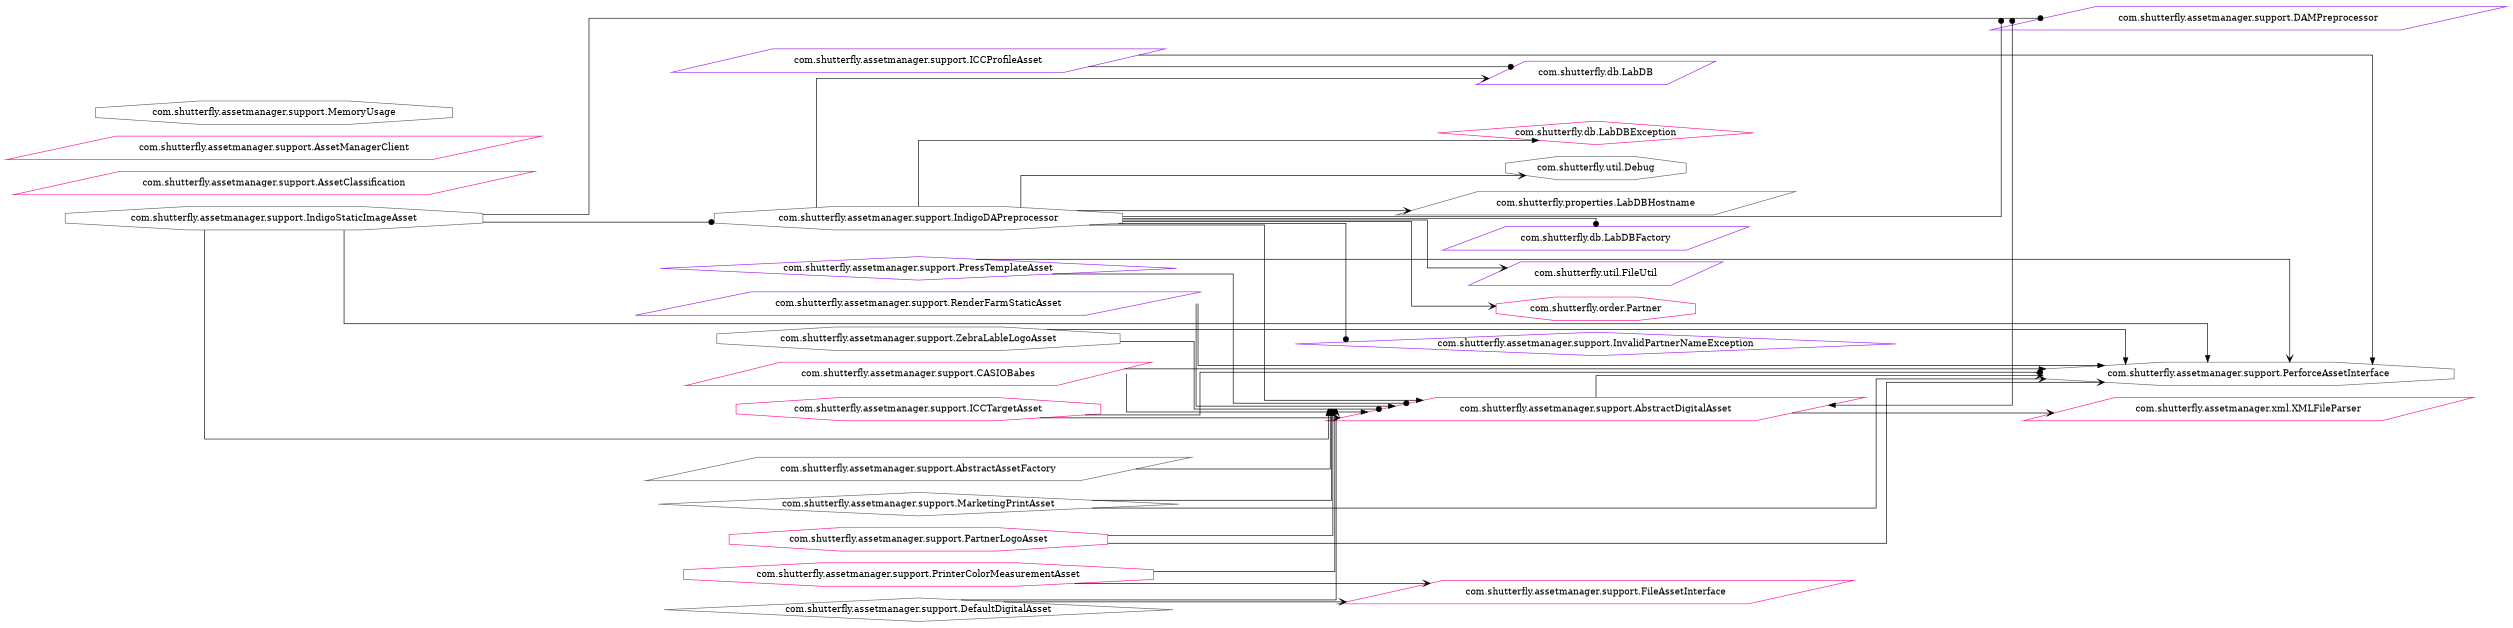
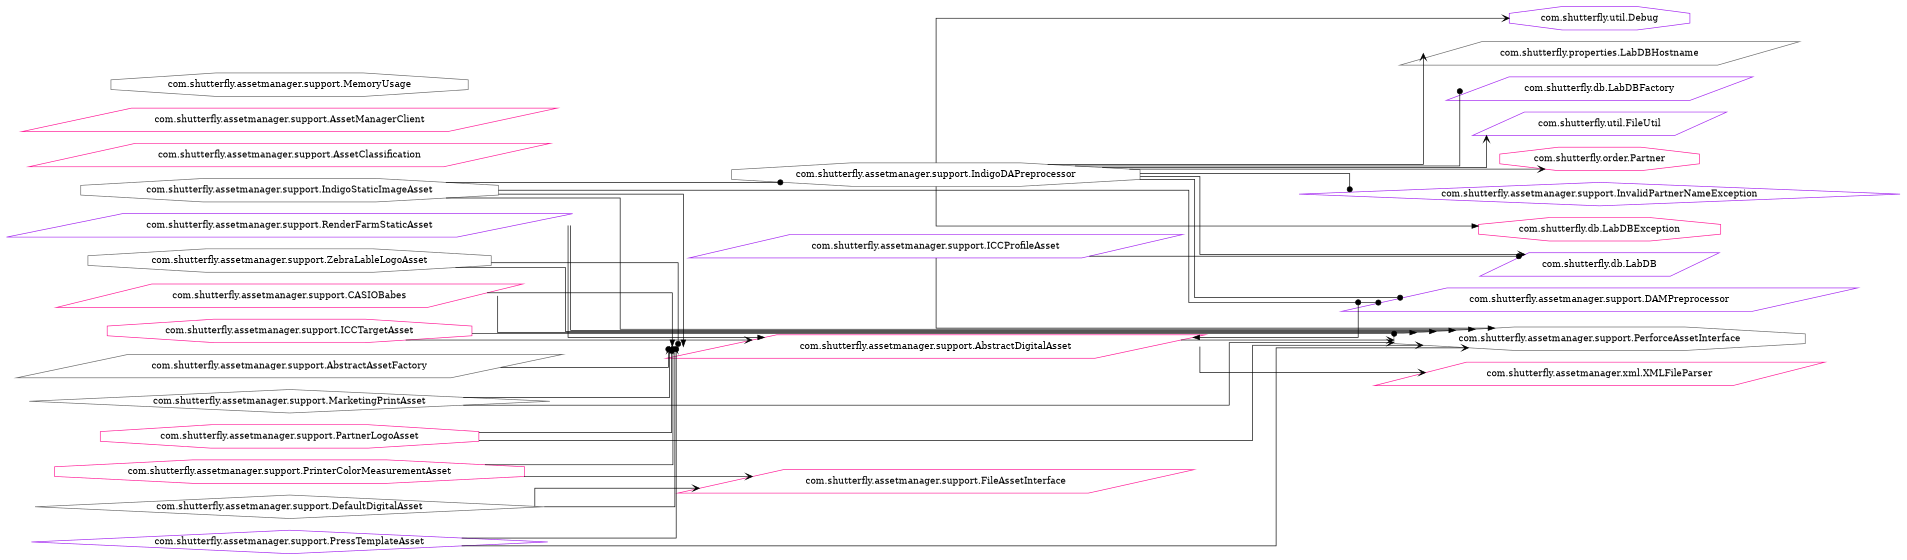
node "com.shutterfly.db.LabDBException": shape diamond -> octagon
node "com.shutterfly.util.Debug": color gray40 -> purple
edge "com.shutterfly.assetmanager.support.IndigoDAPreprocessor" -> "com.shutterfly.assetmanager.support.AbstractDigitalAsset": removed
